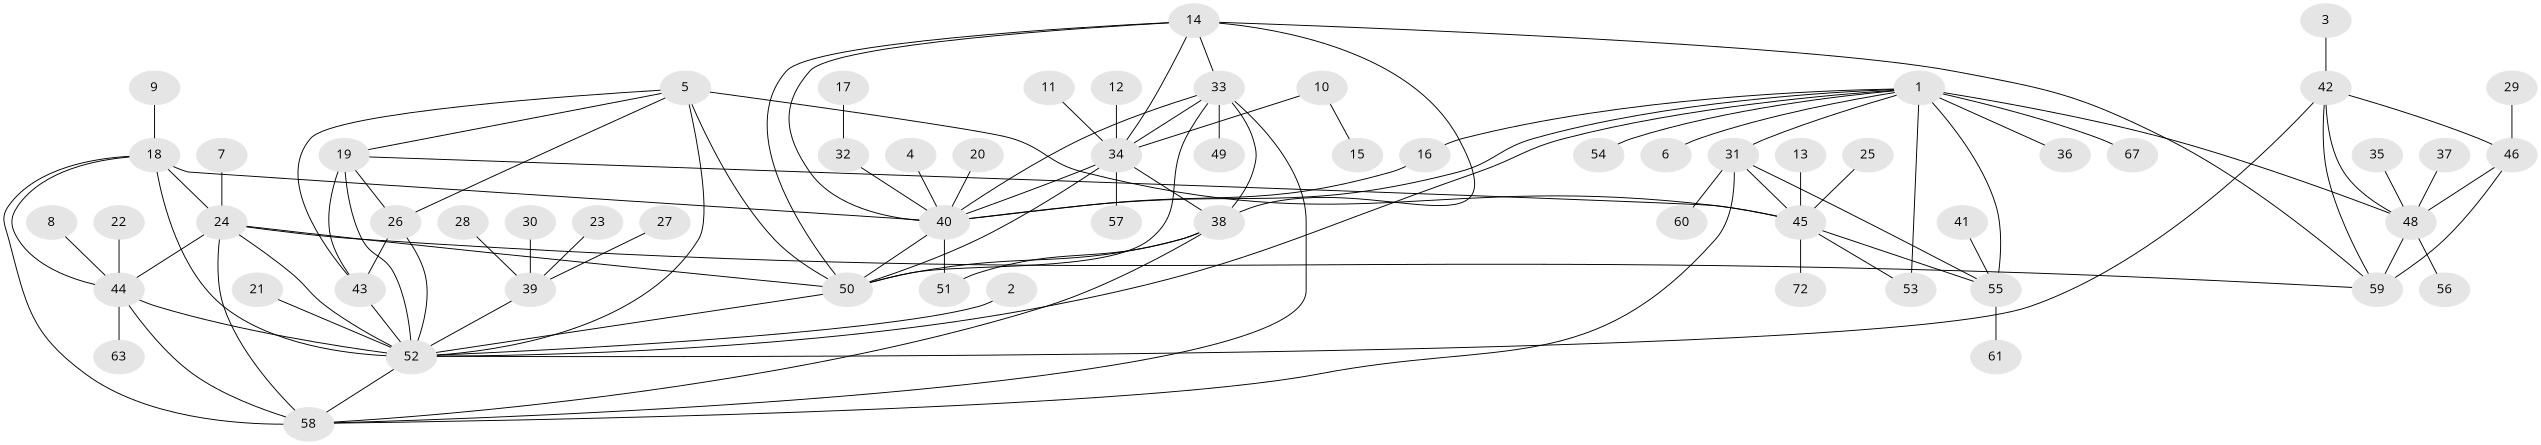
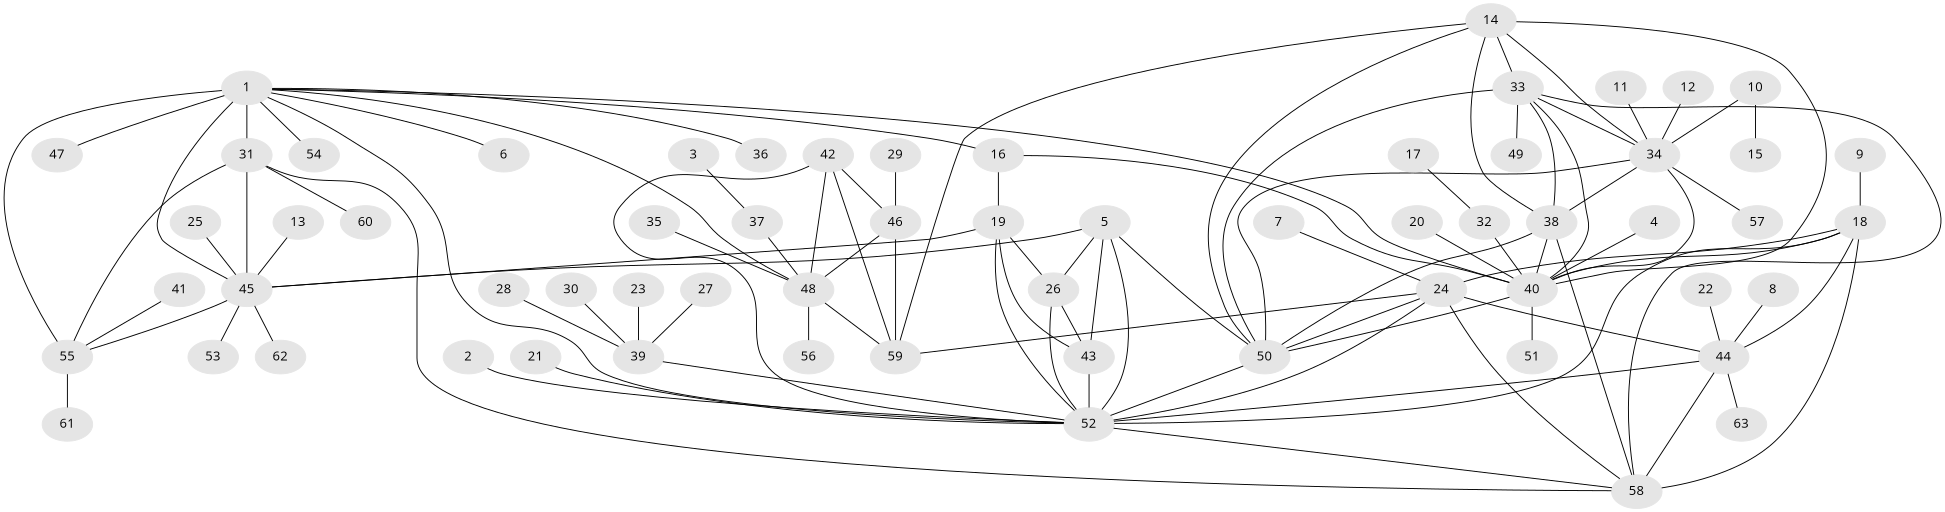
edge "3" -- "42": now "3" -- "37"
edge "5" -- "19": now "16" -- "19"
node "67": label "67" -> "47"
edge "1" -- "53": now "1" -- "45"
edge "38" -- "51": now "38" -- "40"
node "72": label "72" -> "62"
